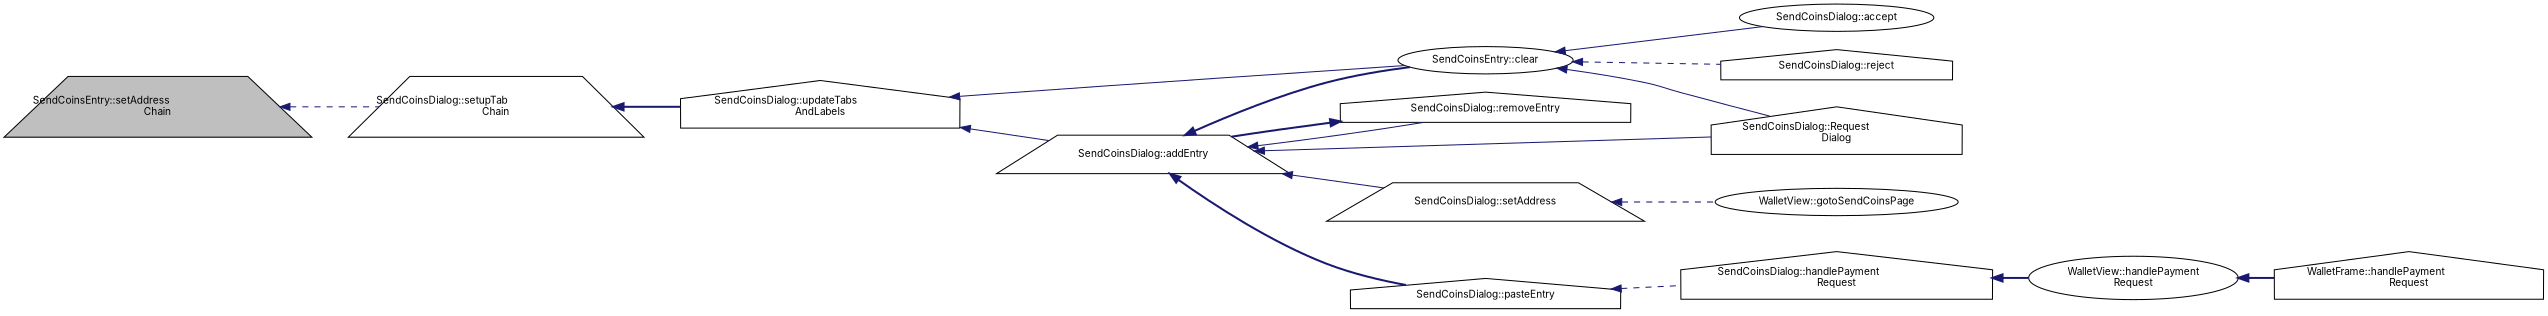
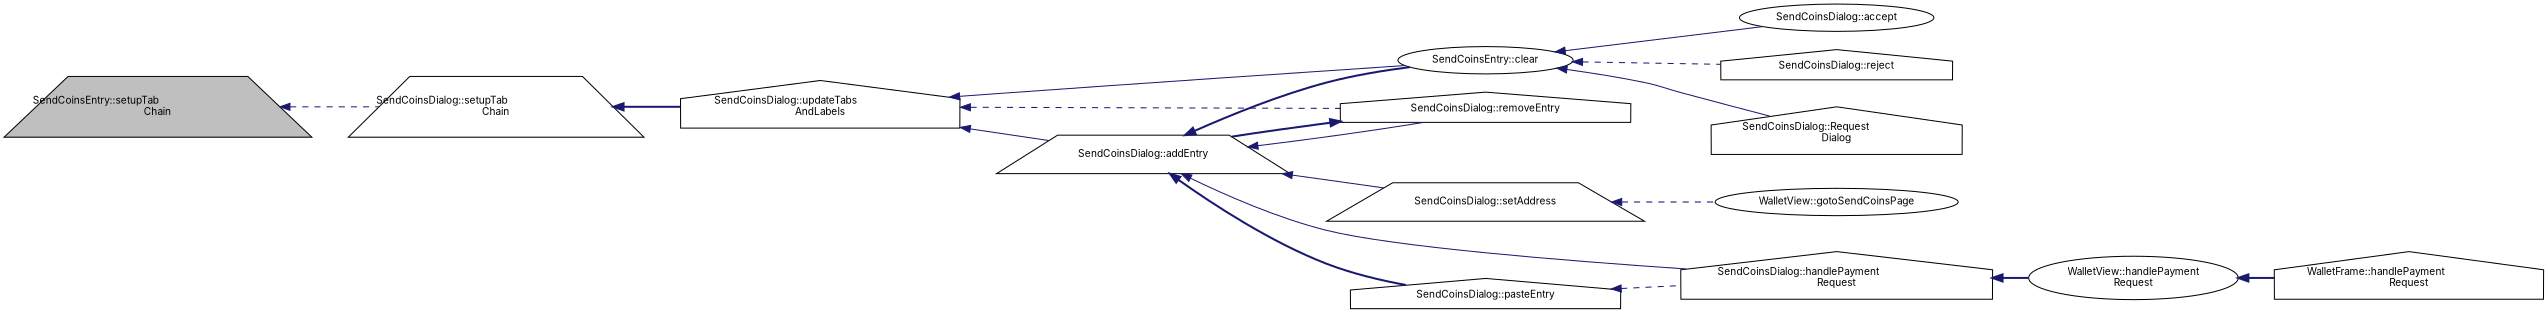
node "SendCoinsEntry::setAddress Chain": label "SendCoinsEntry::setAddress Chain" -> "SendCoinsEntry::setupTab Chain"
edge "SendCoinsDialog::removeEntry" -> "SendCoinsDialog::updateTabs AndLabels": added
edge "SendCoinsDialog::Request Dialog" -> "SendCoinsDialog::addEntry": now "SendCoinsDialog::handlePayment Request" -> "SendCoinsDialog::addEntry"
